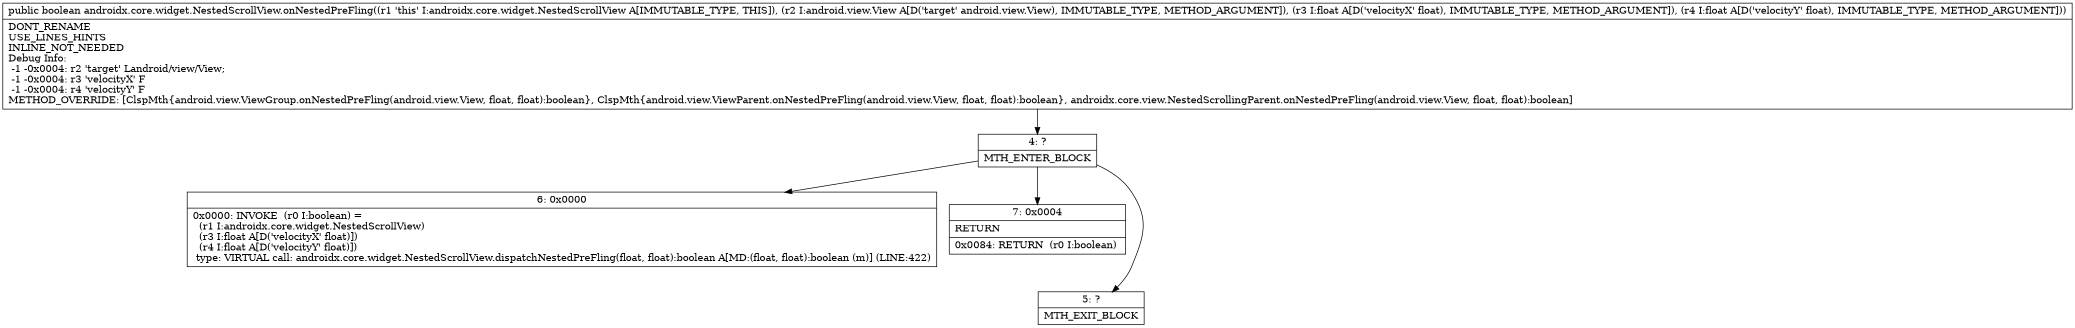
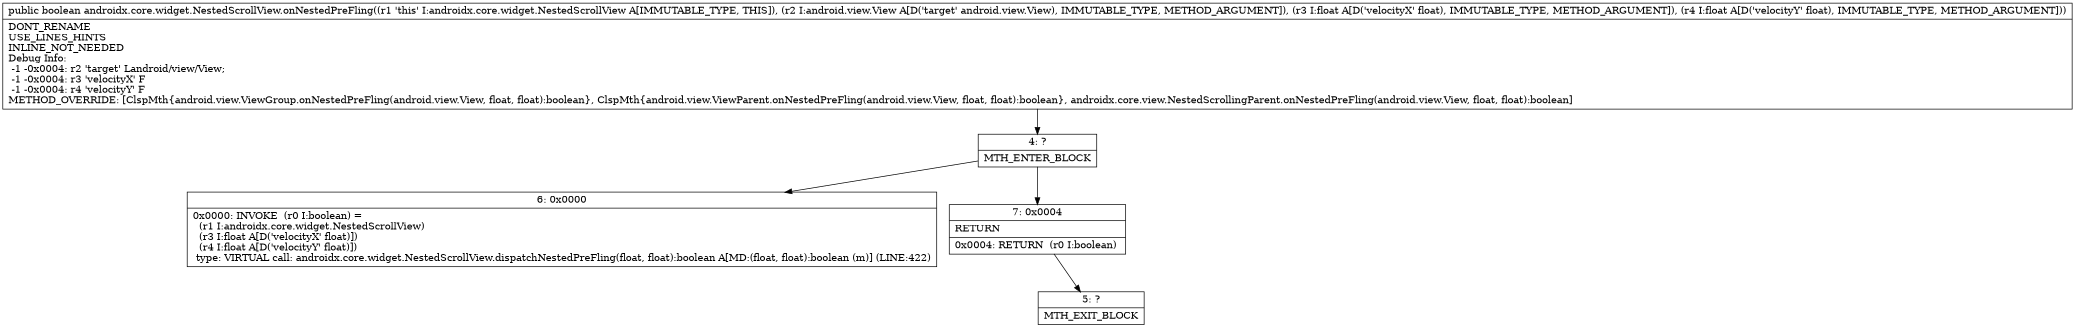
edge "4: ?" -> "5: ?": now "7: 0x0004" -> "5: ?"
node "7: 0x0004": text "0x0084: RETURN  (r0 I:boolean)" -> "0x0004: RETURN  (r0 I:boolean)"
